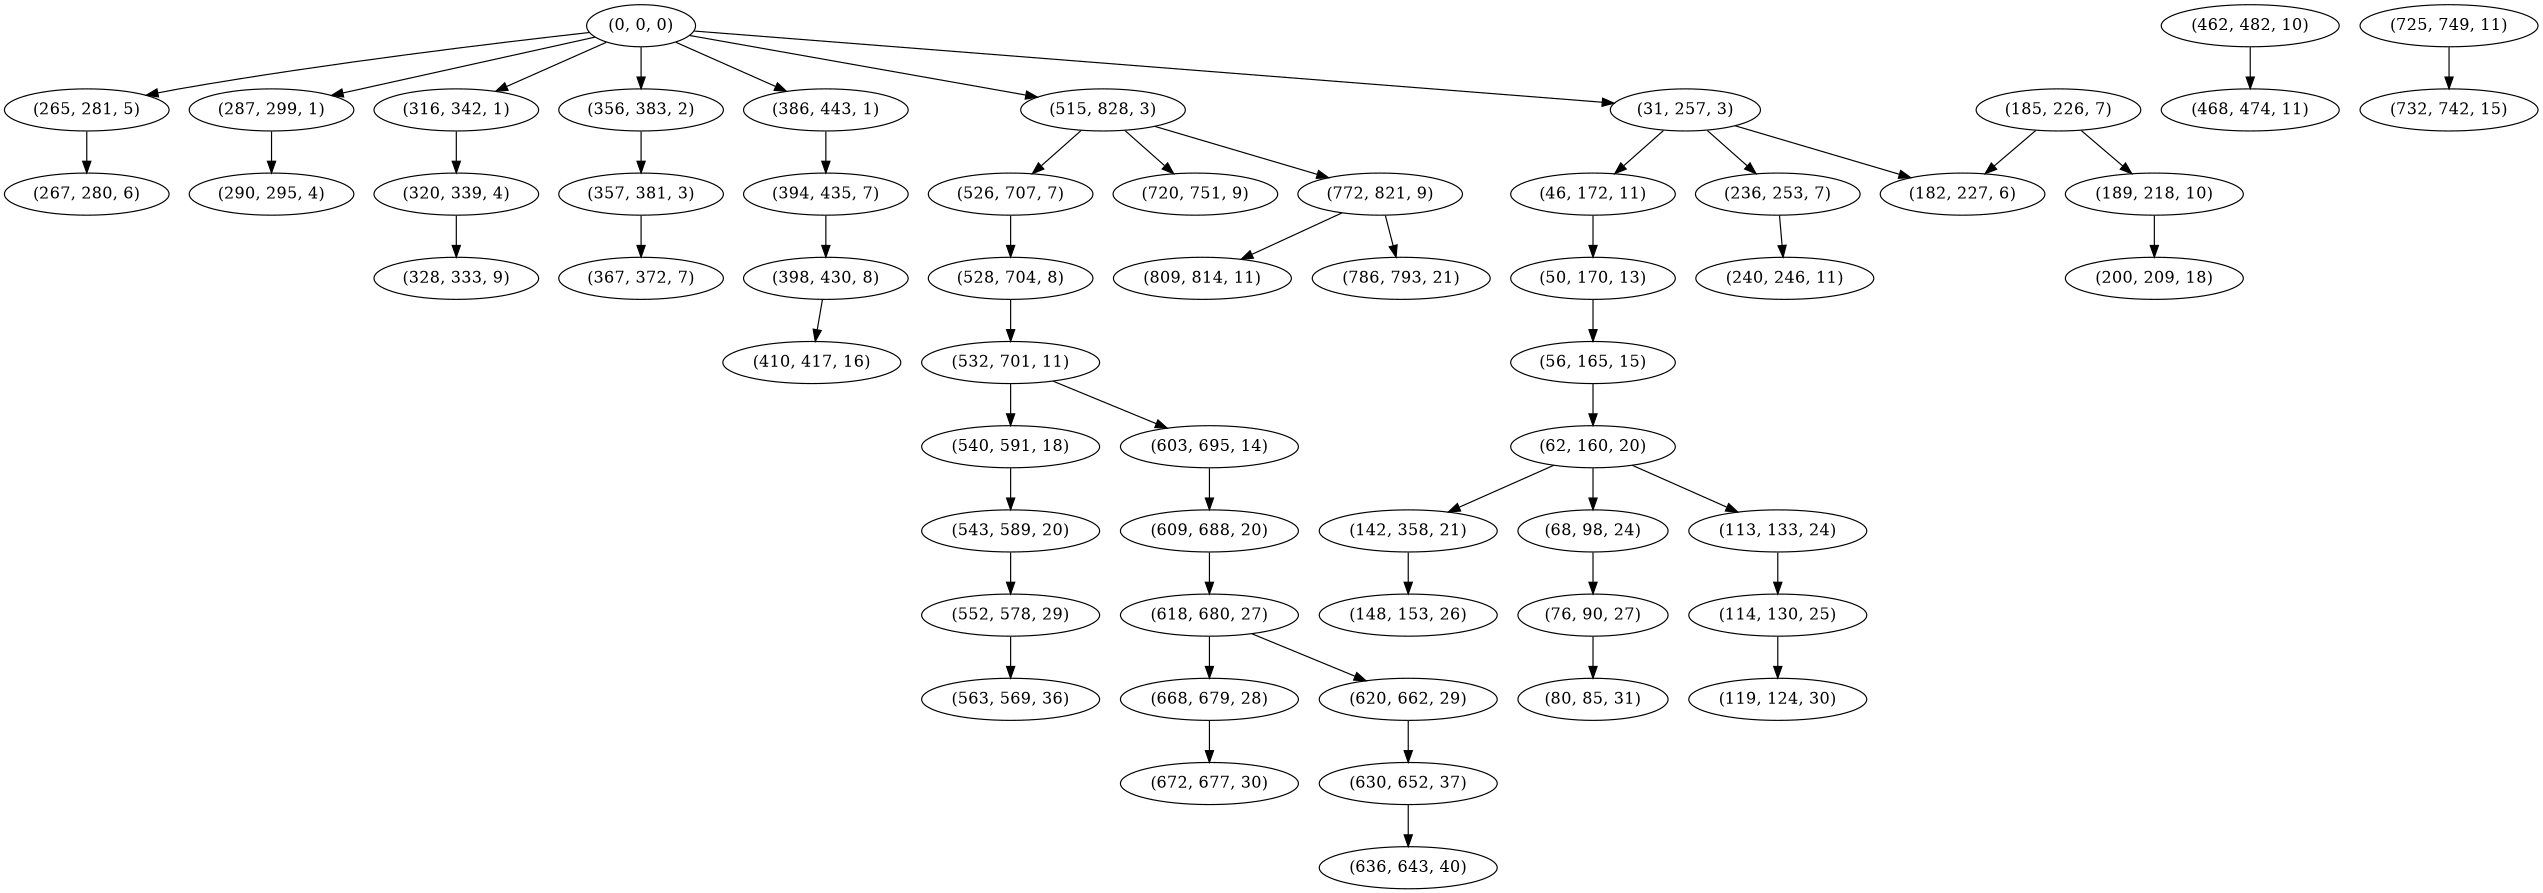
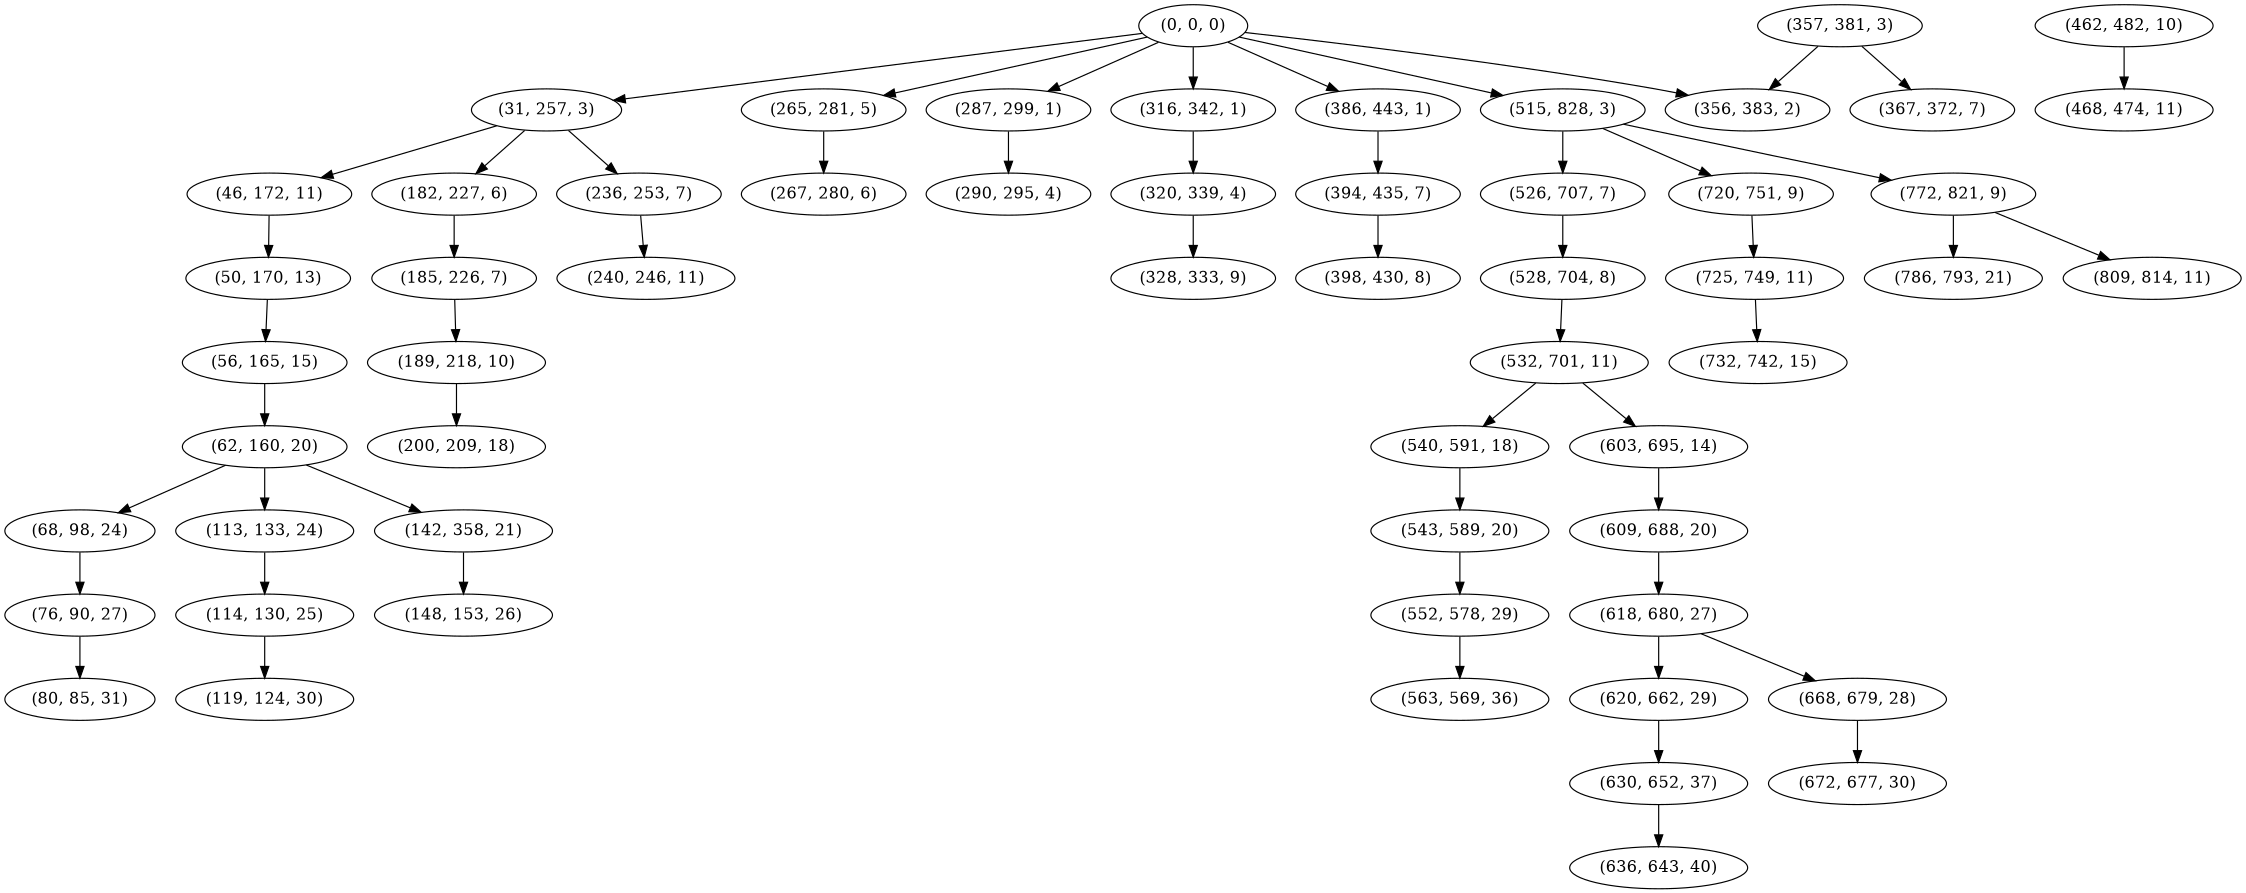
edge "(356, 383, 2)" -> "(357, 381, 3)": reversed
edge "(185, 226, 7)" -> "(182, 227, 6)": reversed
edge "(720, 751, 9)" -> "(725, 749, 11)": added
node "(410, 417, 16)": removed
